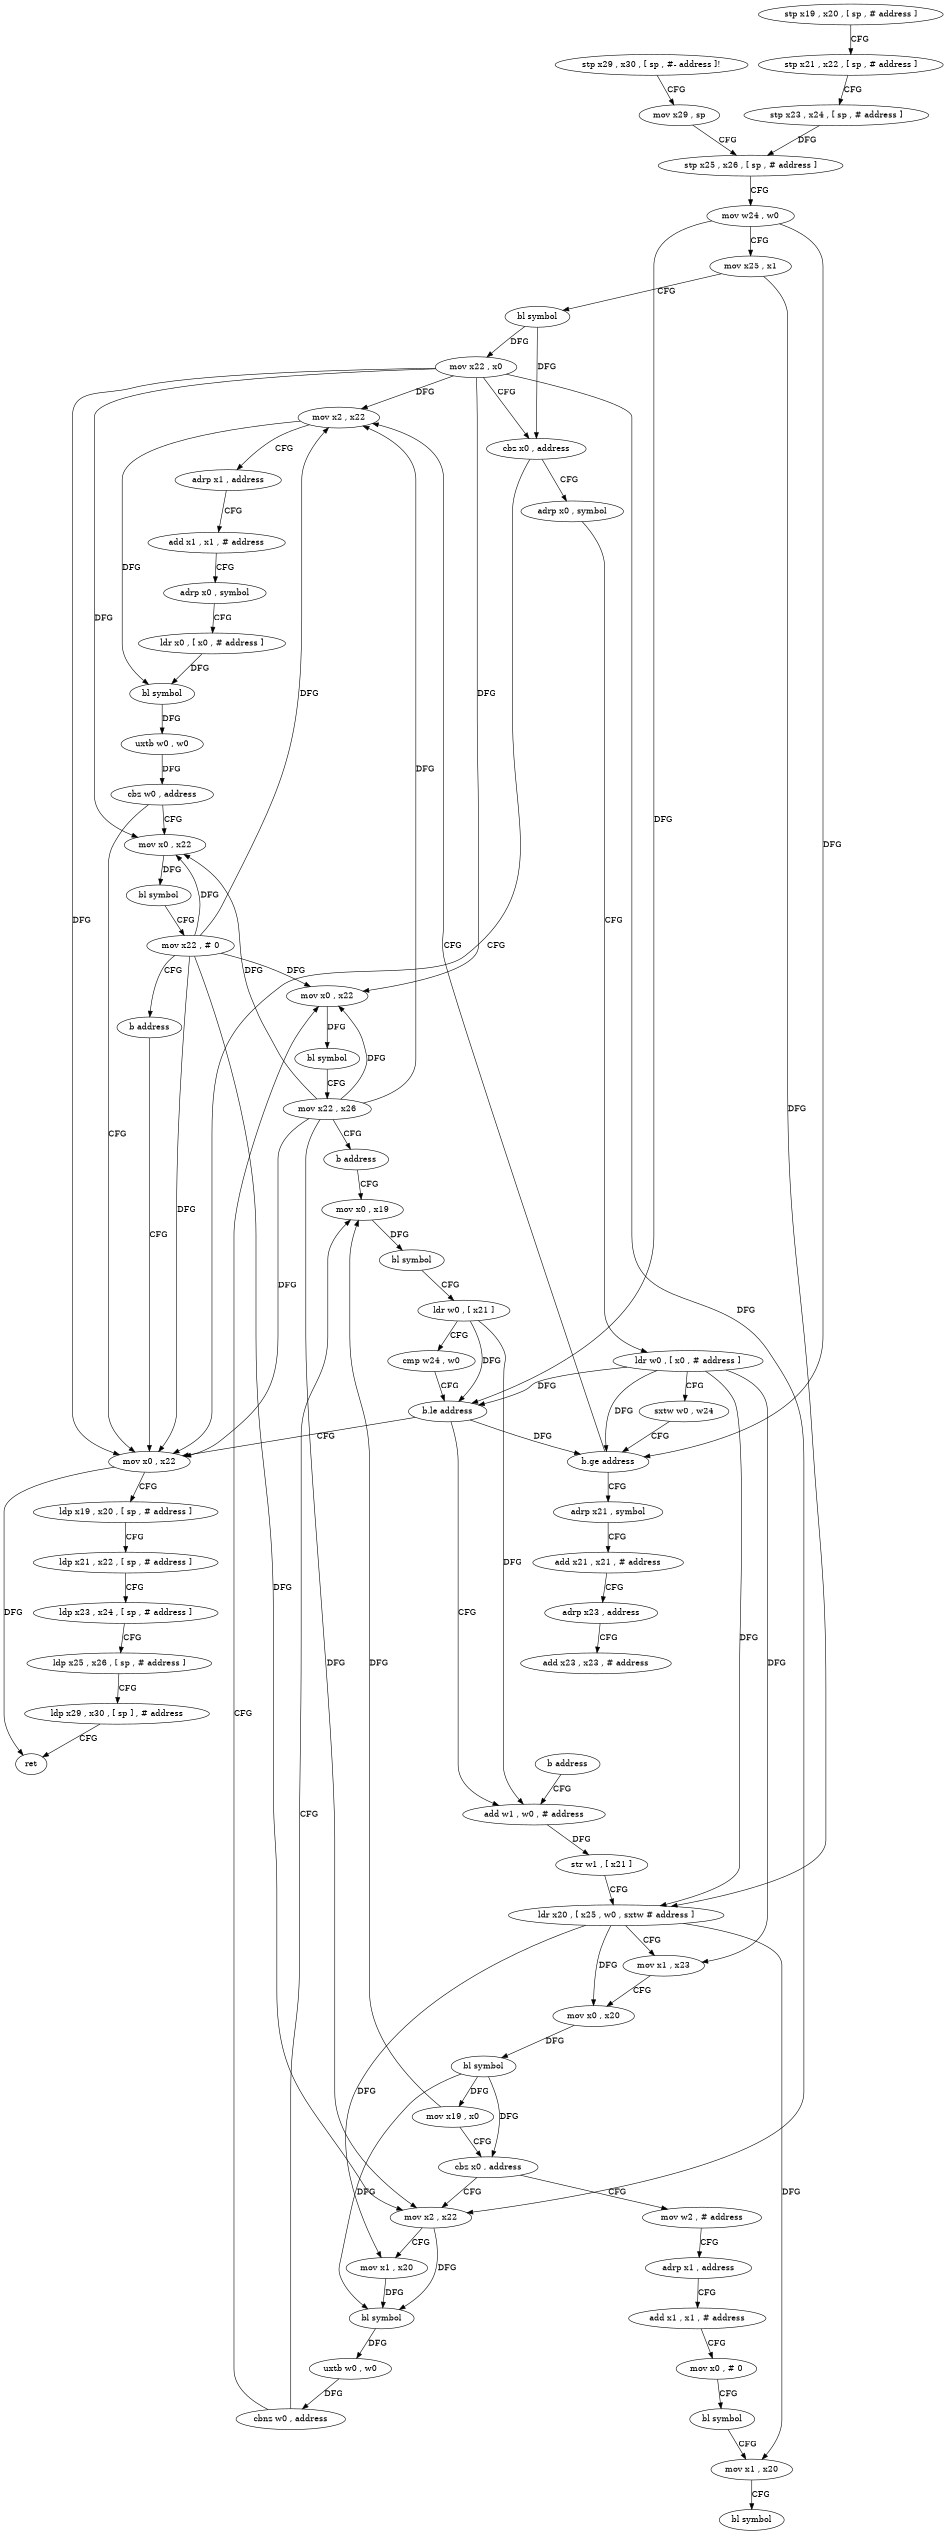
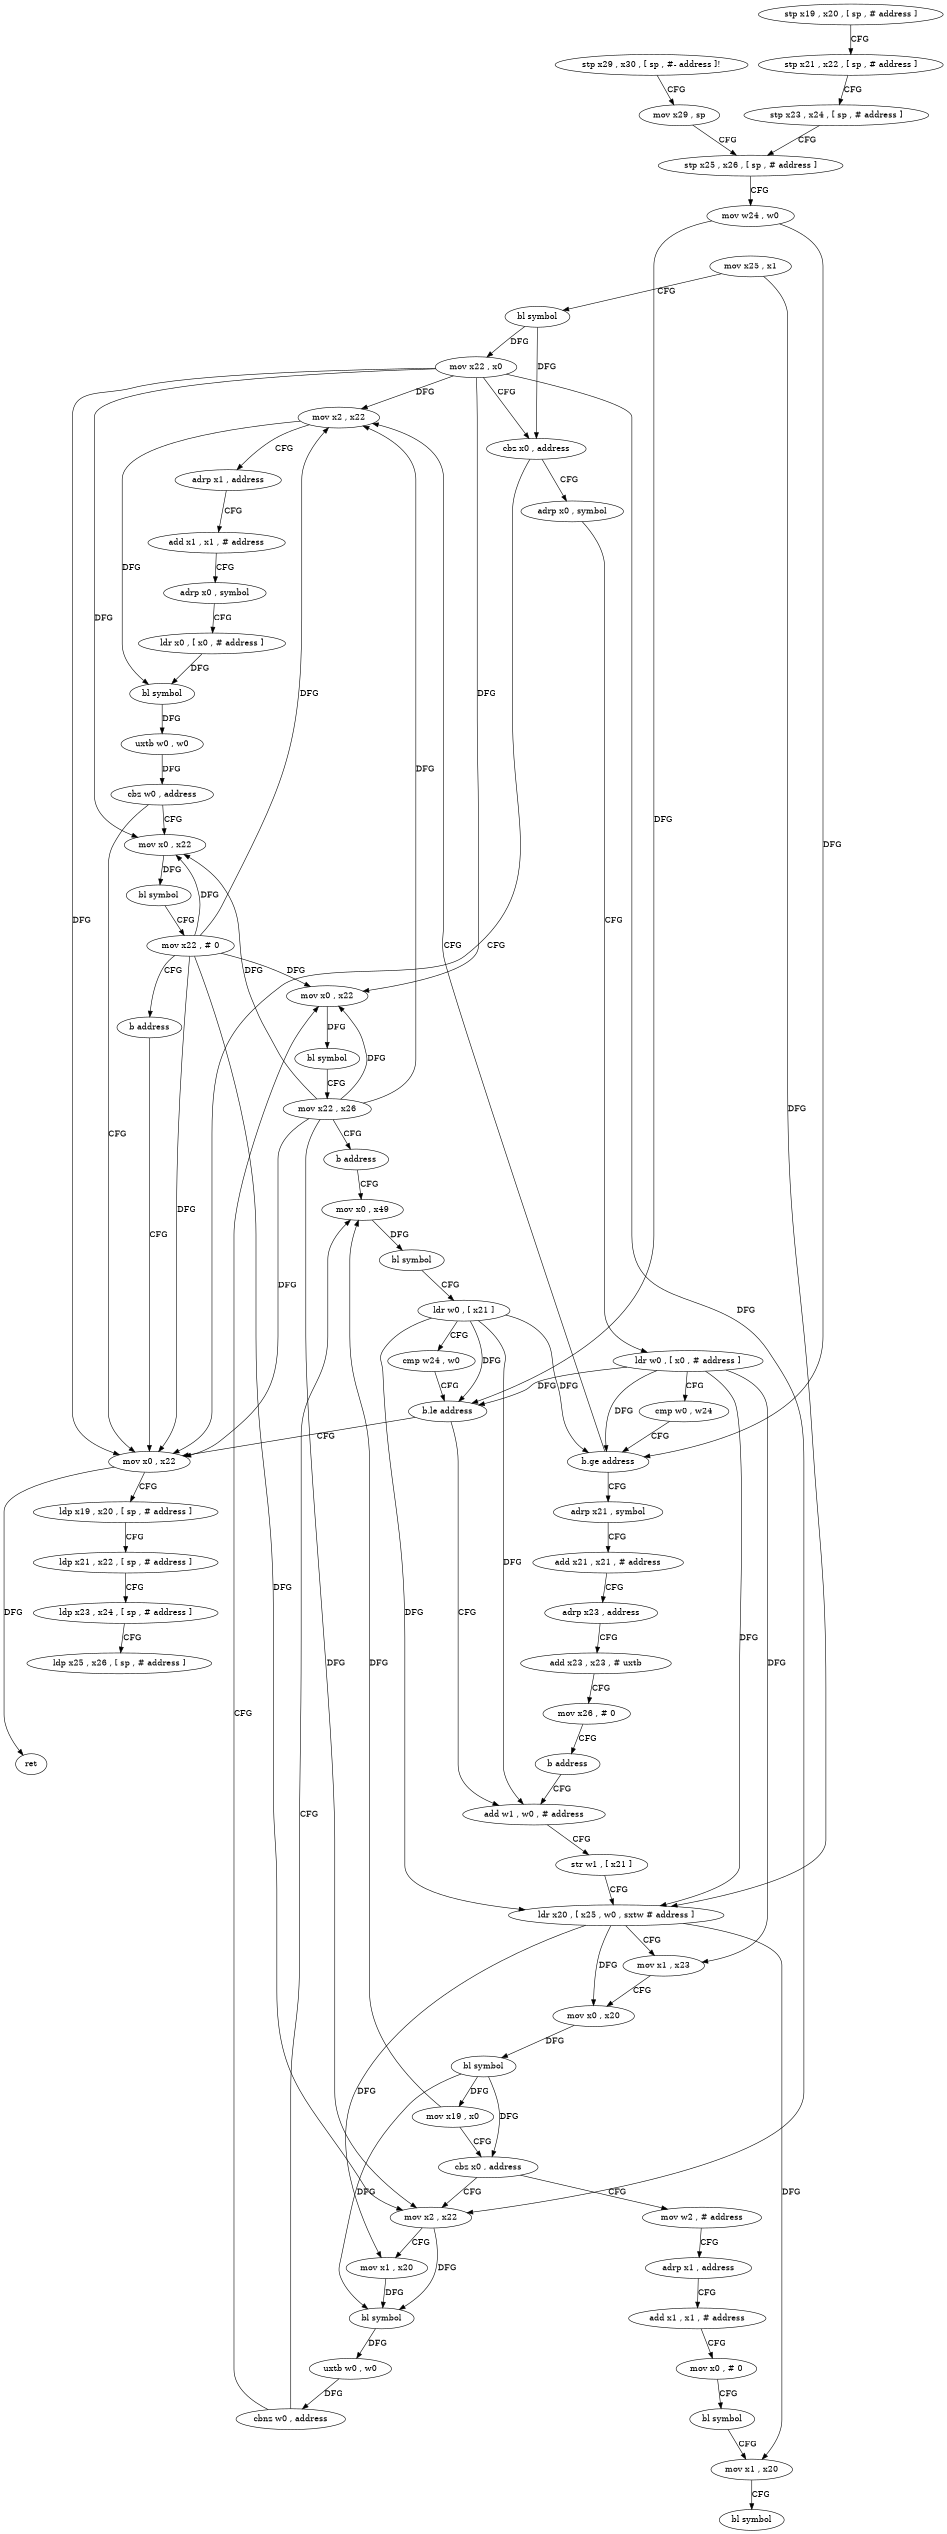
edge "stp x23 , x24 , [ sp , # address ]" -> "stp x25 , x26 , [ sp , # address ]": label "DFG" -> "CFG"
edge "mov w24 , w0" -> "mov x25 , x1": removed, label "CFG"
node "mov x0 , x19": label "mov x0 , x19" -> "mov x0 , x49"
node "sxtw w0 , w24": label "sxtw w0 , w24" -> "cmp w0 , w24"
edge "b.le address" -> "b.ge address": now "ldr w0 , [ x21 ]" -> "b.ge address"
edge "ldr w0 , [ x21 ]" -> "ldr x20 , [ x25 , w0 , sxtw # address ]": added, label "DFG"
node "add x23 , x23 , # address": label "add x23 , x23 , # address" -> "add x23 , x23 , # uxtb"
node "ldp x29 , x30 , [ sp ] , # address": removed
node "mov x26 , # 0": added
edge "add w1 , w0 , # address" -> "str w1 , [ x21 ]": label "DFG" -> "CFG"
